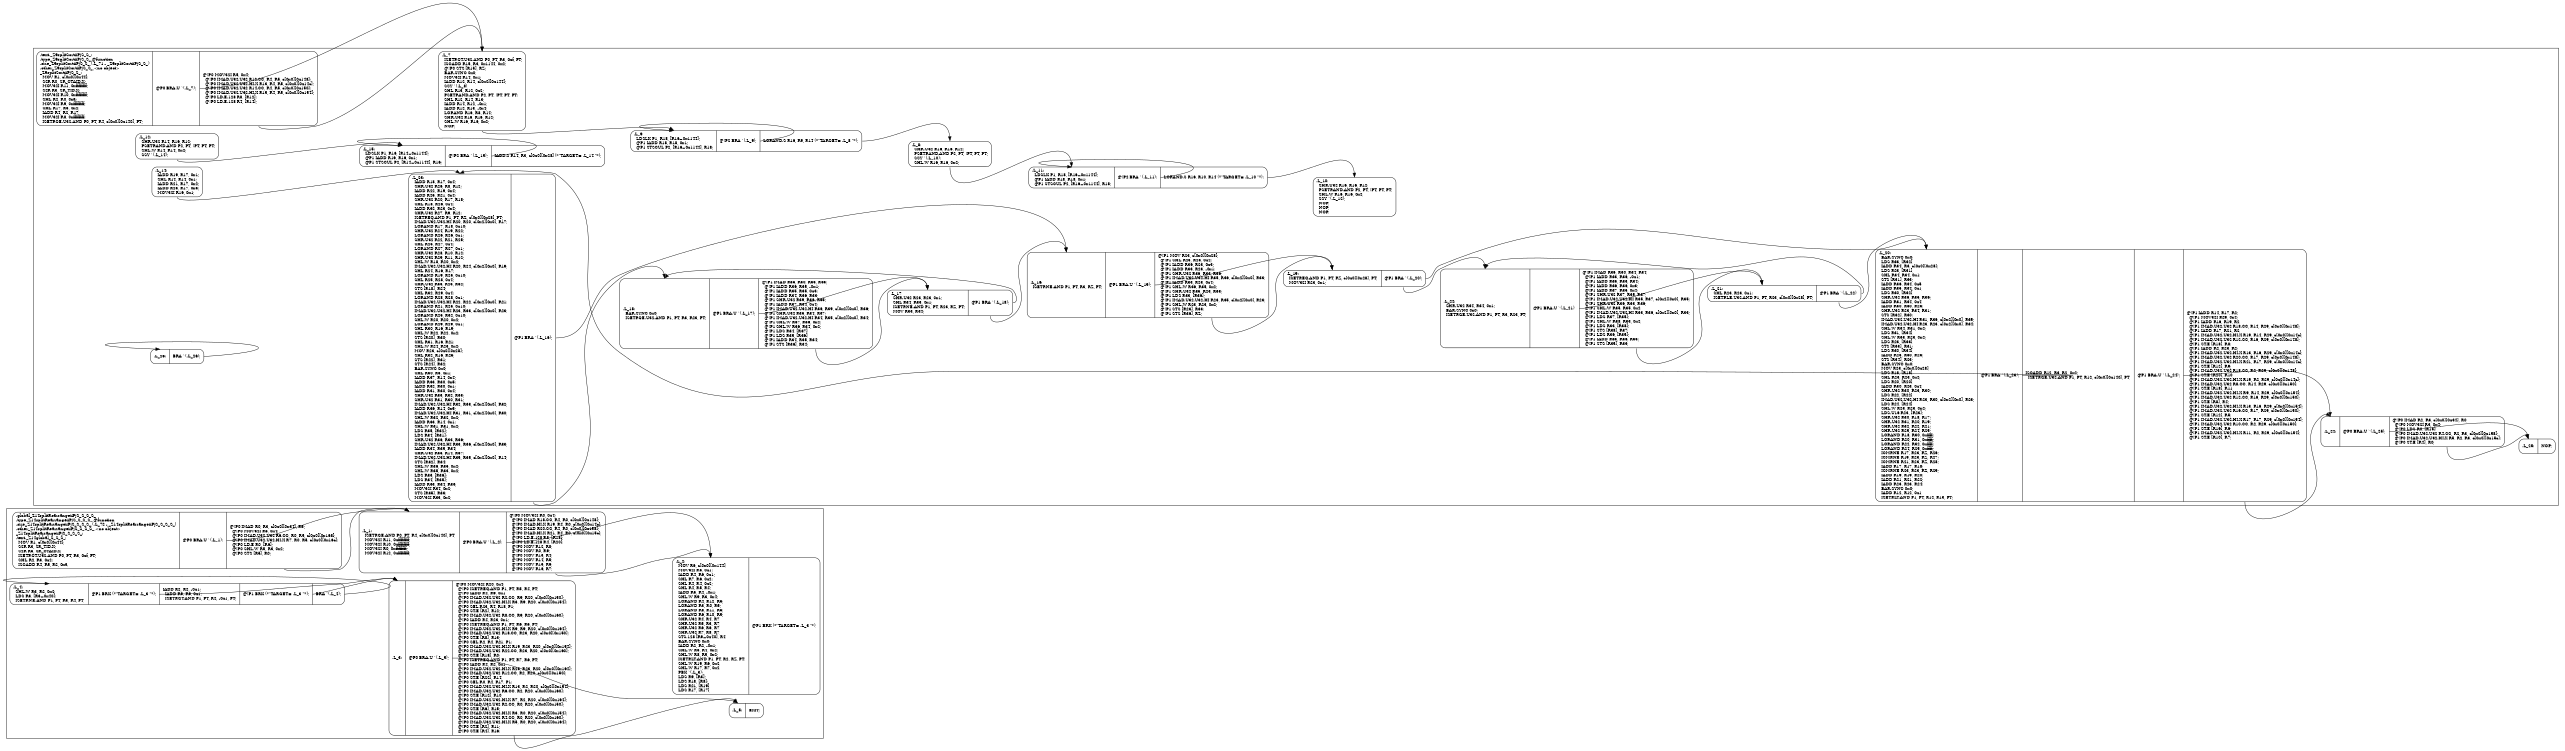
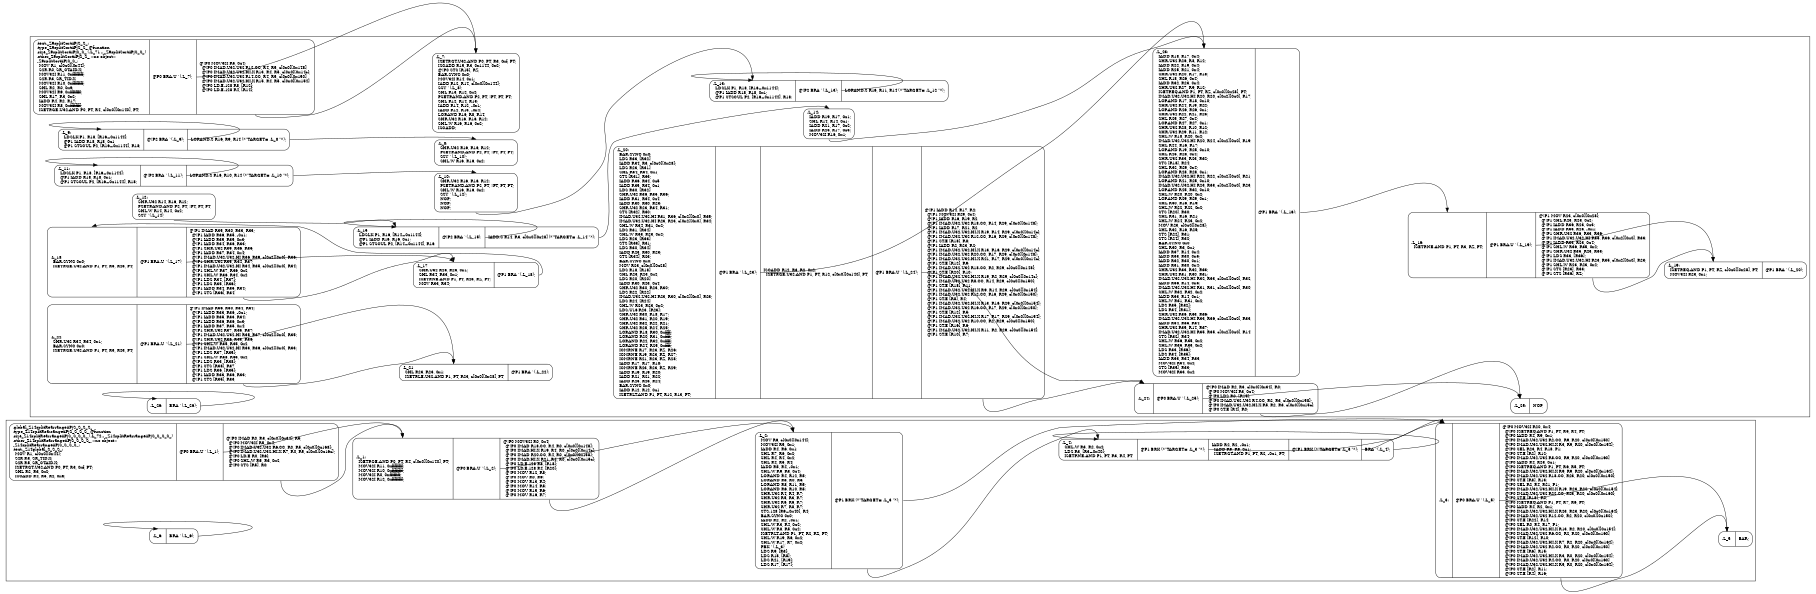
node ".L_13:": added
node ".L_7:": text "NOP;" -> "ISCADD;"
edge ".L_15:" -> ".L_14:": added
edge ".L_7:" -> ".L_9:": removed
edge ".L_8:" -> ".L_11:": removed
edge ".L_19:" -> ".L_20:": removed
edge ".L_21:" -> ".L_20:": removed
edge ".L_21:" -> ".L_22:": removed
edge ".L_19:" -> ".L_22:": removed
edge ".L_17:" -> ".L_16:": removed
edge ".L_23:" -> ".L_18:": removed
edge ".L_2:" -> ".L_3:": added
edge ".L_2:" -> ".L_4:": added
node ".L_6:": added
node ".L_5:": text "EXIT;" -> "BAR;"
